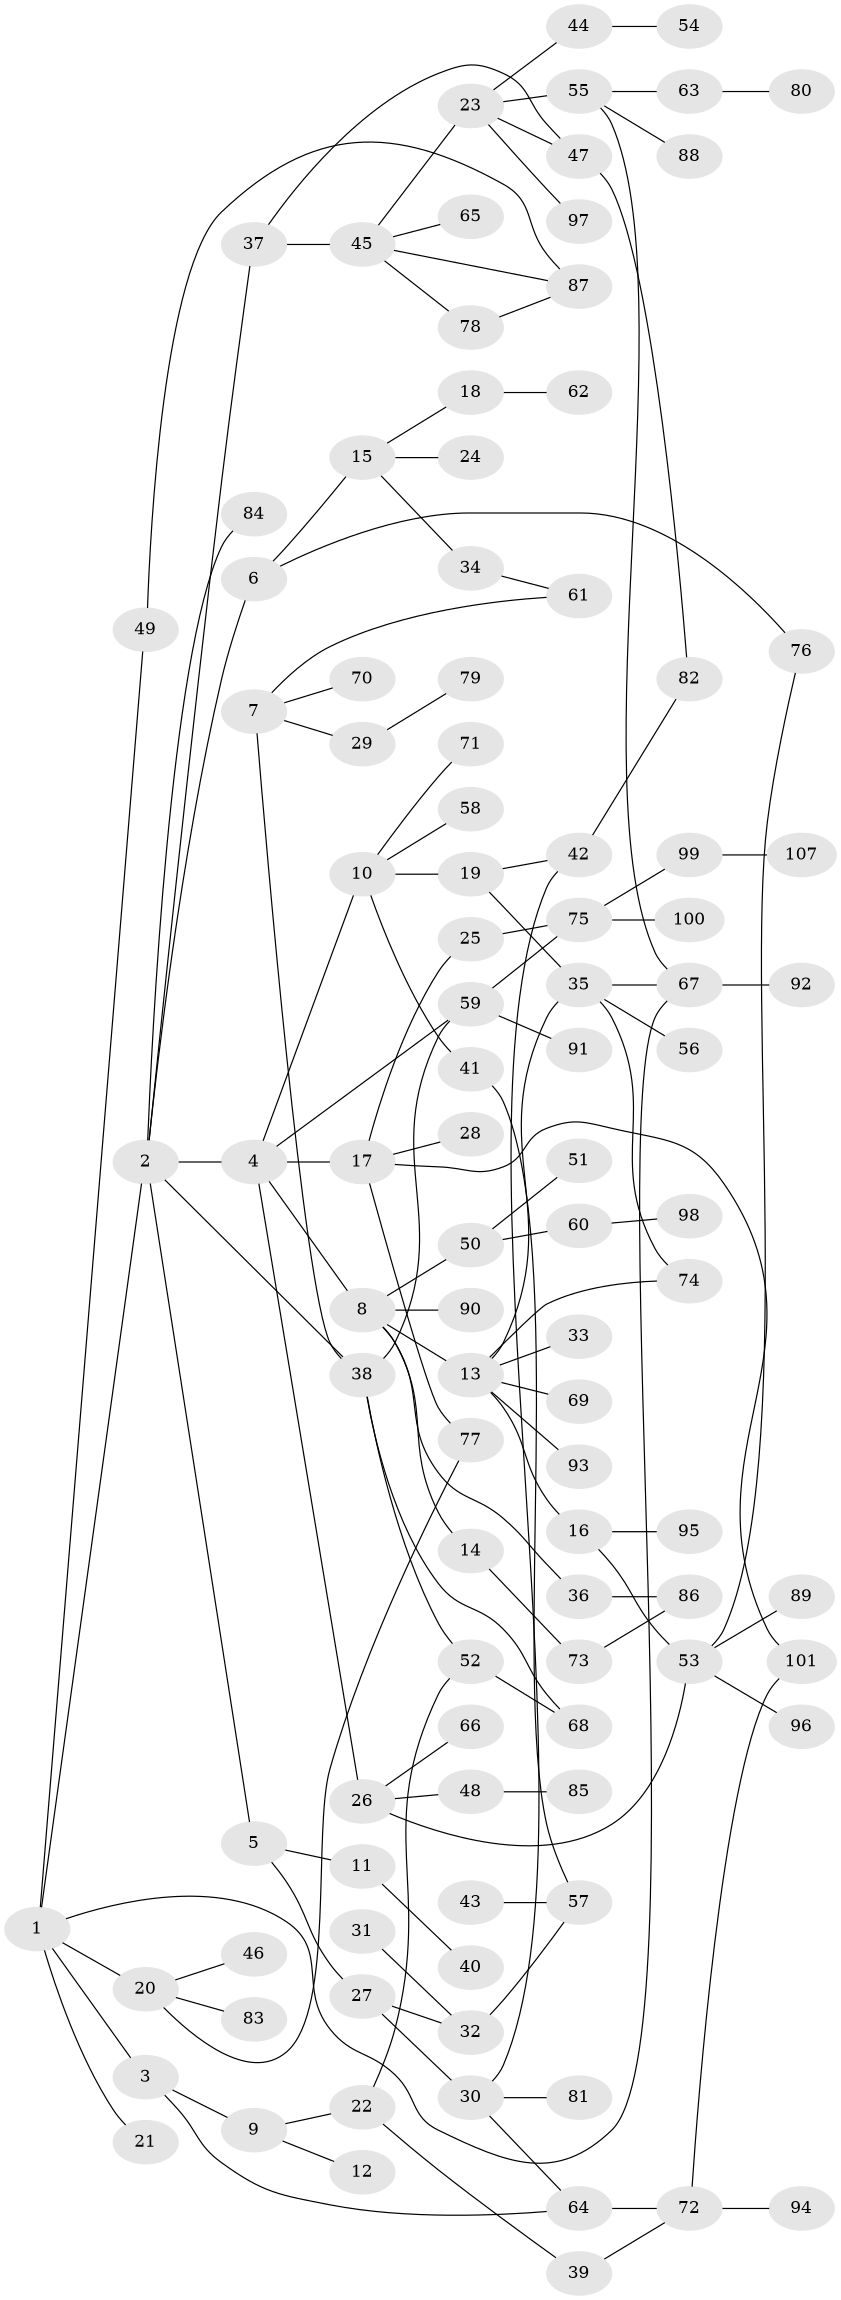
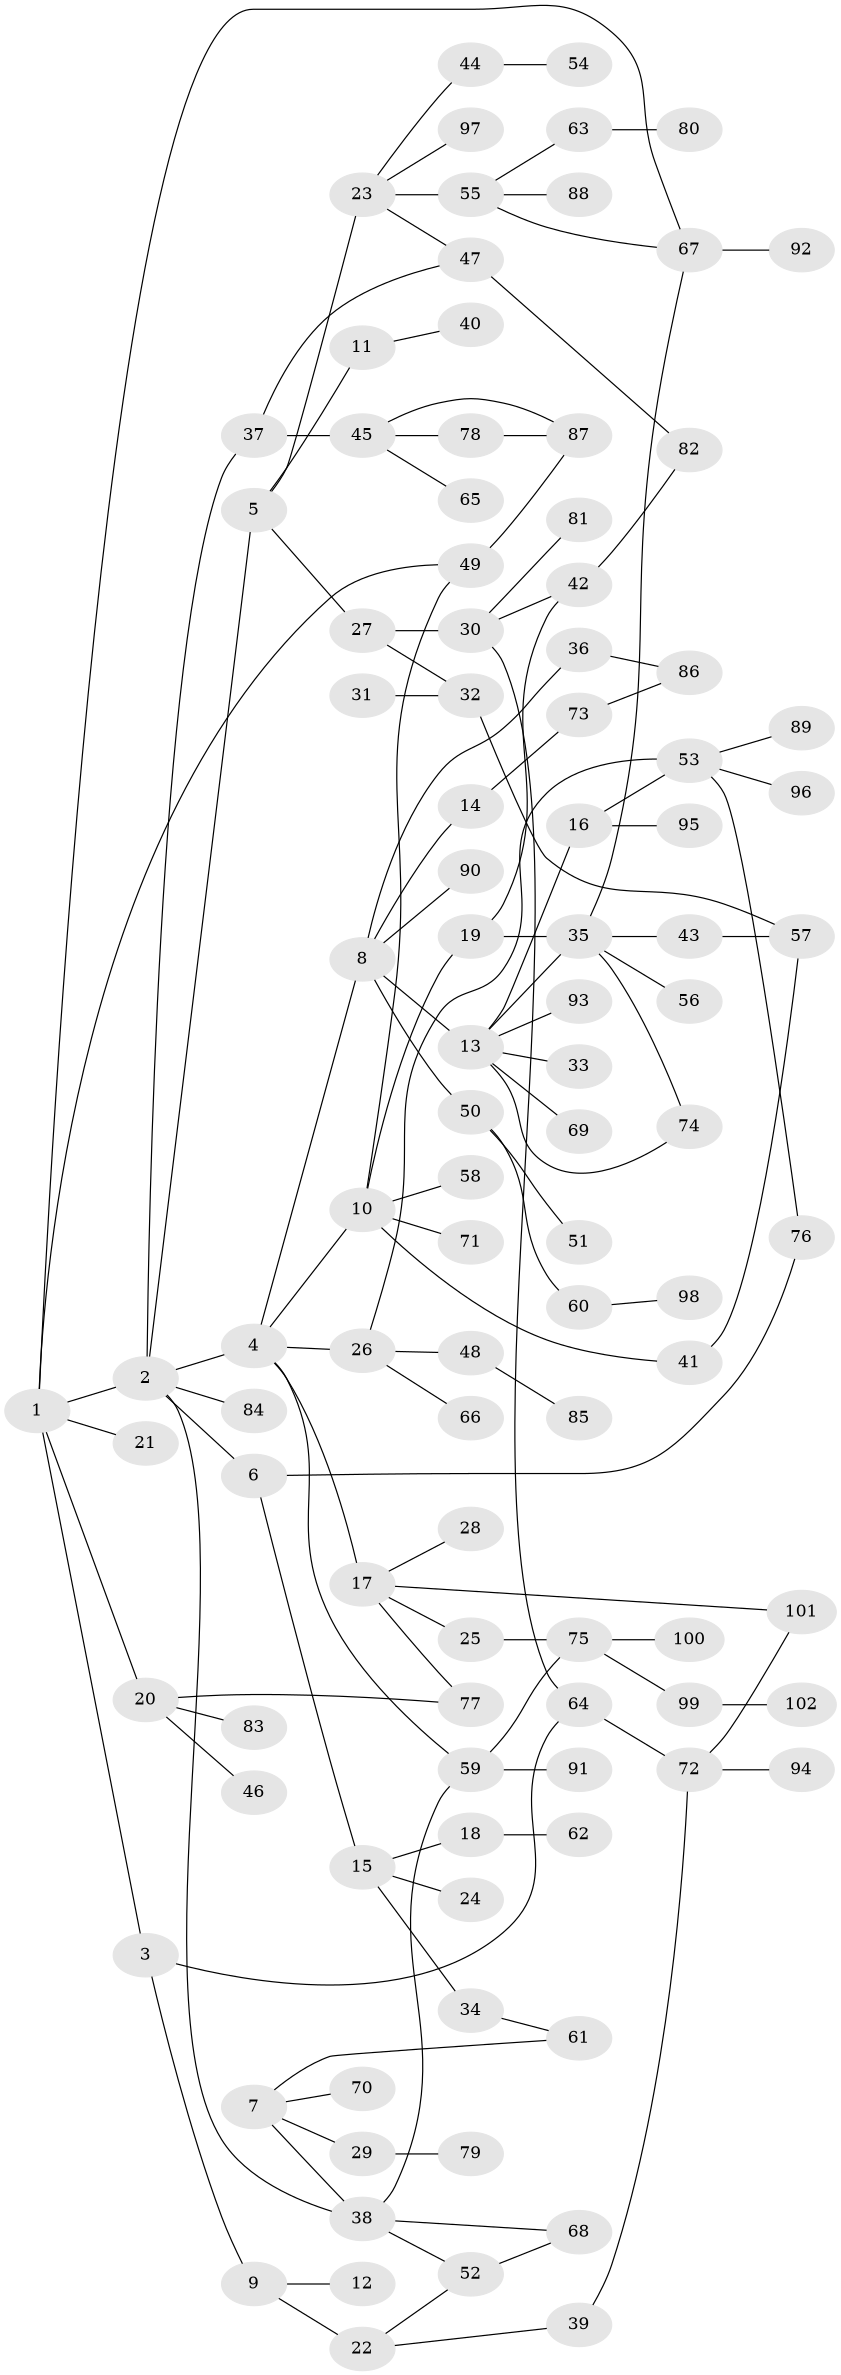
edge "23" -- "45": now "23" -- "5"
node "107": label "107" -> "102"
edge "49" -- "10": added
edge "35" -- "43": added
